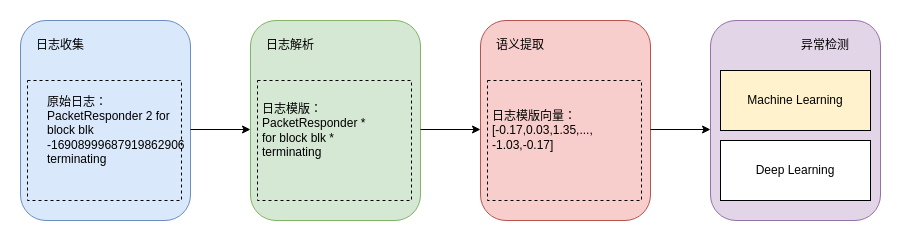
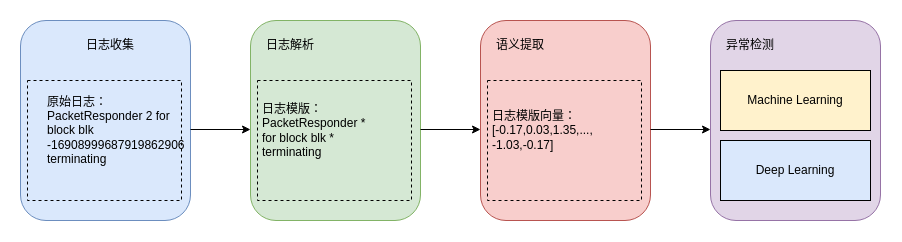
node "日志收集": moved (61, 46) -> (111, 46)
node "异常检测": moved (826, 46) -> (751, 46)
node "Deep Learning": fillcolor #ffffff -> #dae8fc
